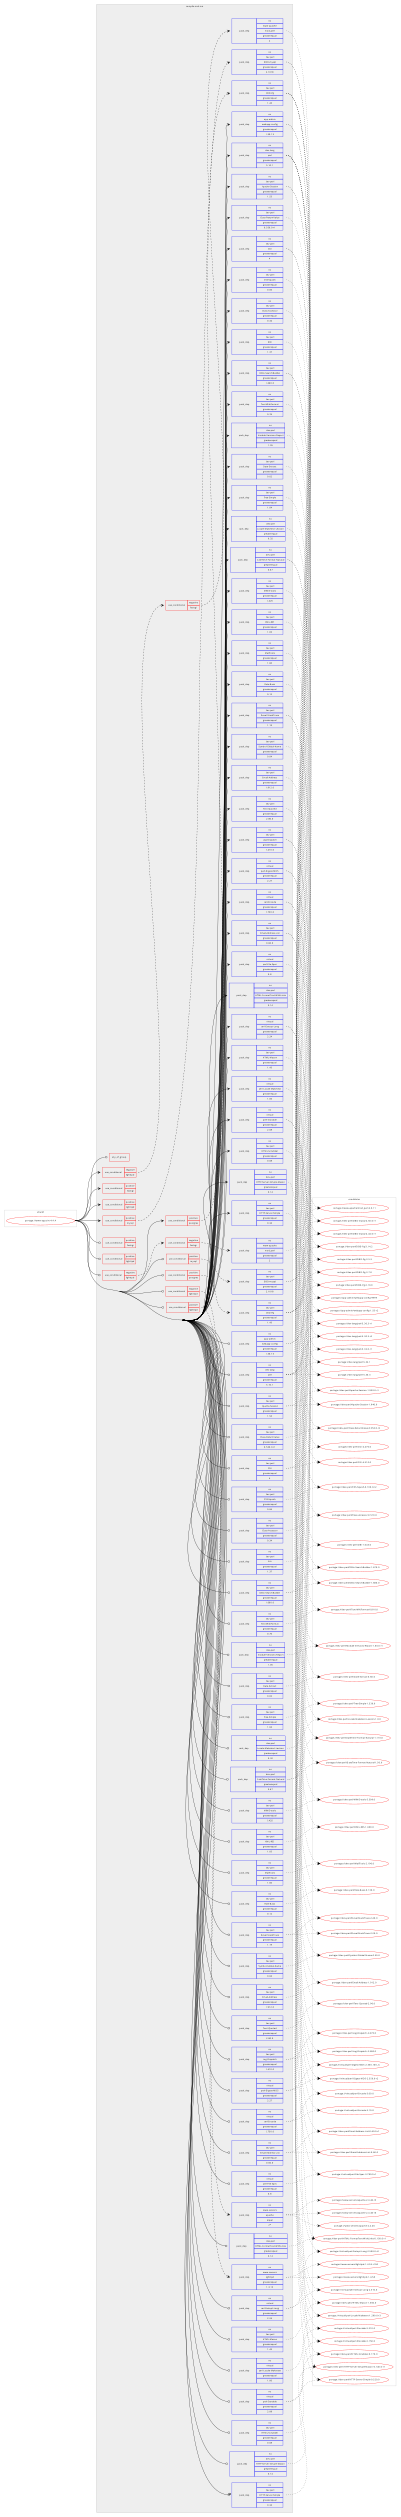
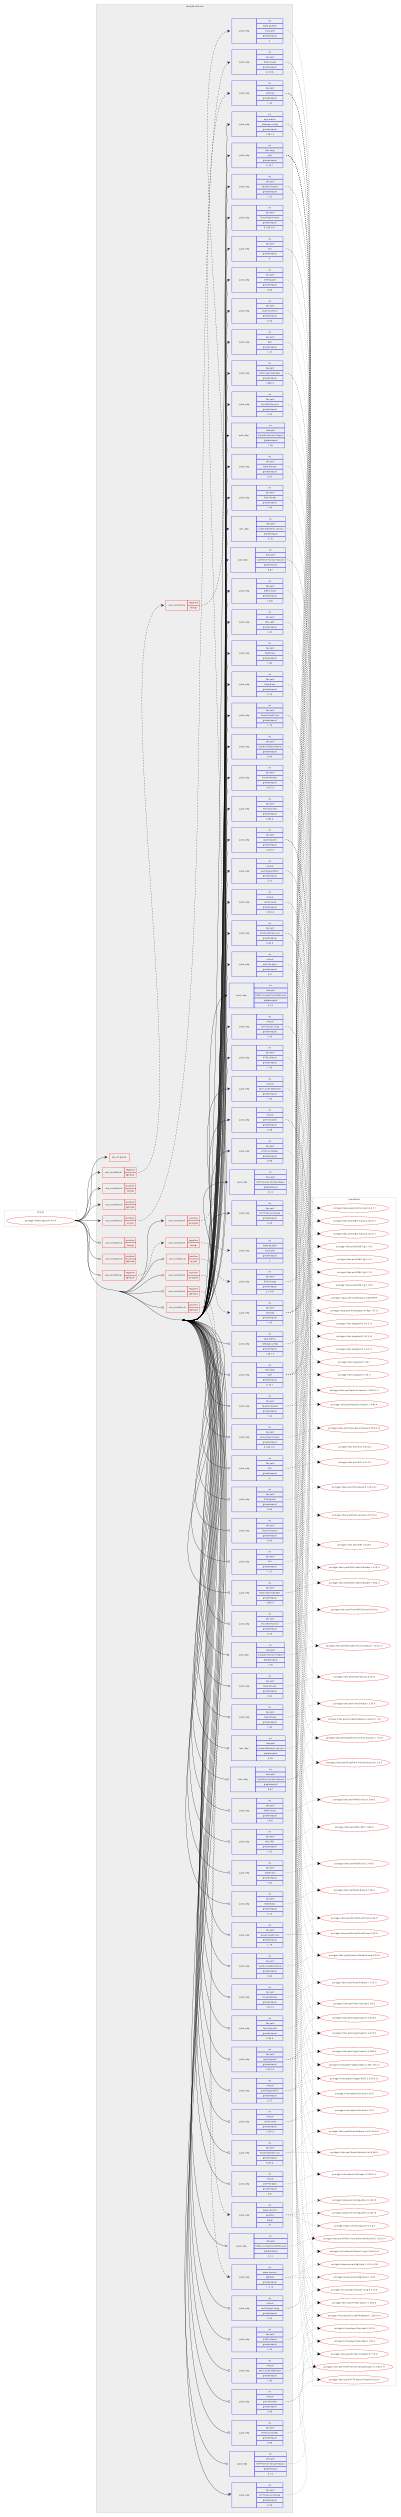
edge "portage://www-apps/rt-4.4.4" -> "any_of_group": arrowhead odot -> vee
node "portage://dev-perl/Log-Dispatch-2.630.0": added
